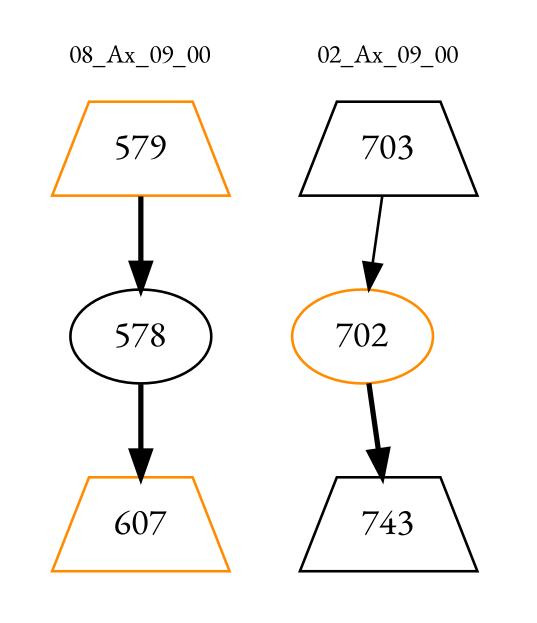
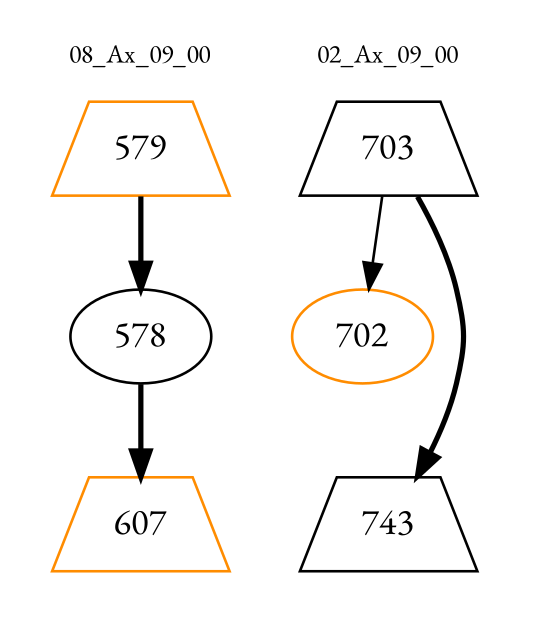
edge "702" -> "743": now "703" -> "743"
